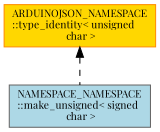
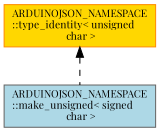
node "NAMESPACE_NAMESPACE ::make_unsigned< signed char >": label "NAMESPACE_NAMESPACE ::make_unsigned< signed char >" -> "ARDUINOJSON_NAMESPACE ::make_unsigned< signed char >"
